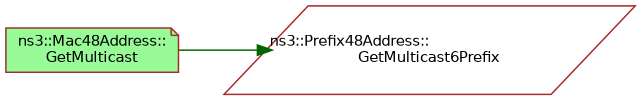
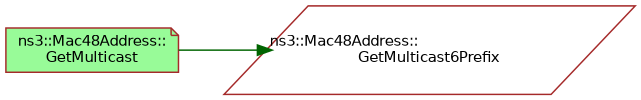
node "ns3::Prefix48Address:: GetMulticast6Prefix": label "ns3::Prefix48Address:: GetMulticast6Prefix" -> "ns3::Mac48Address:: GetMulticast6Prefix"
